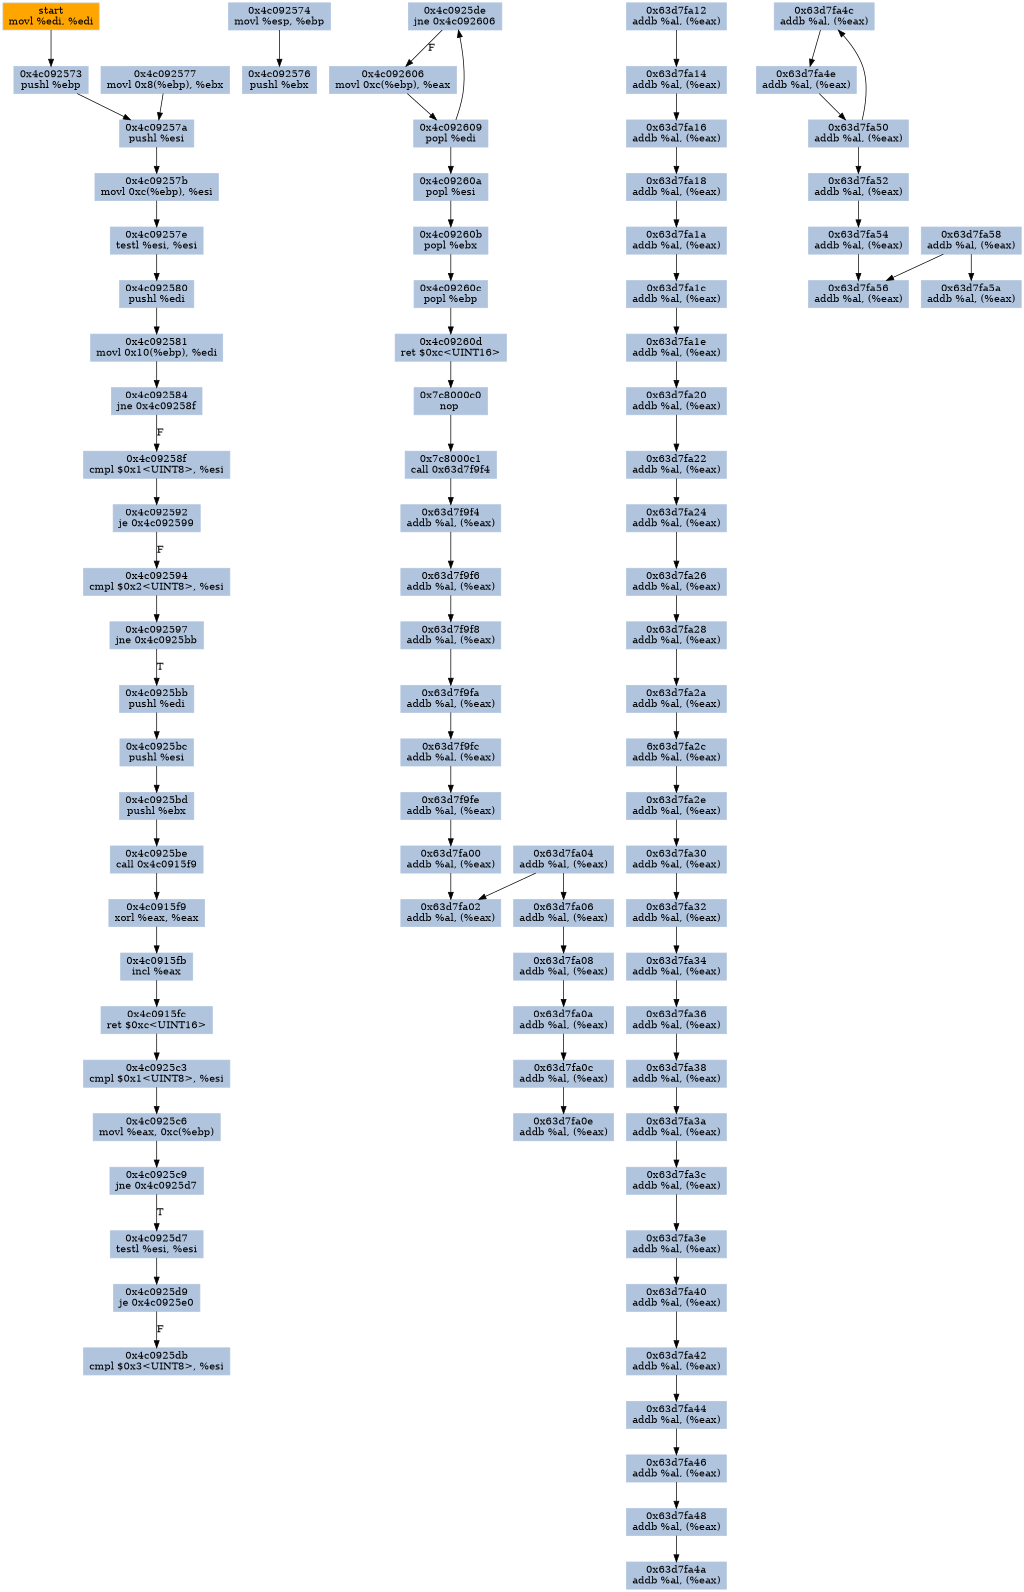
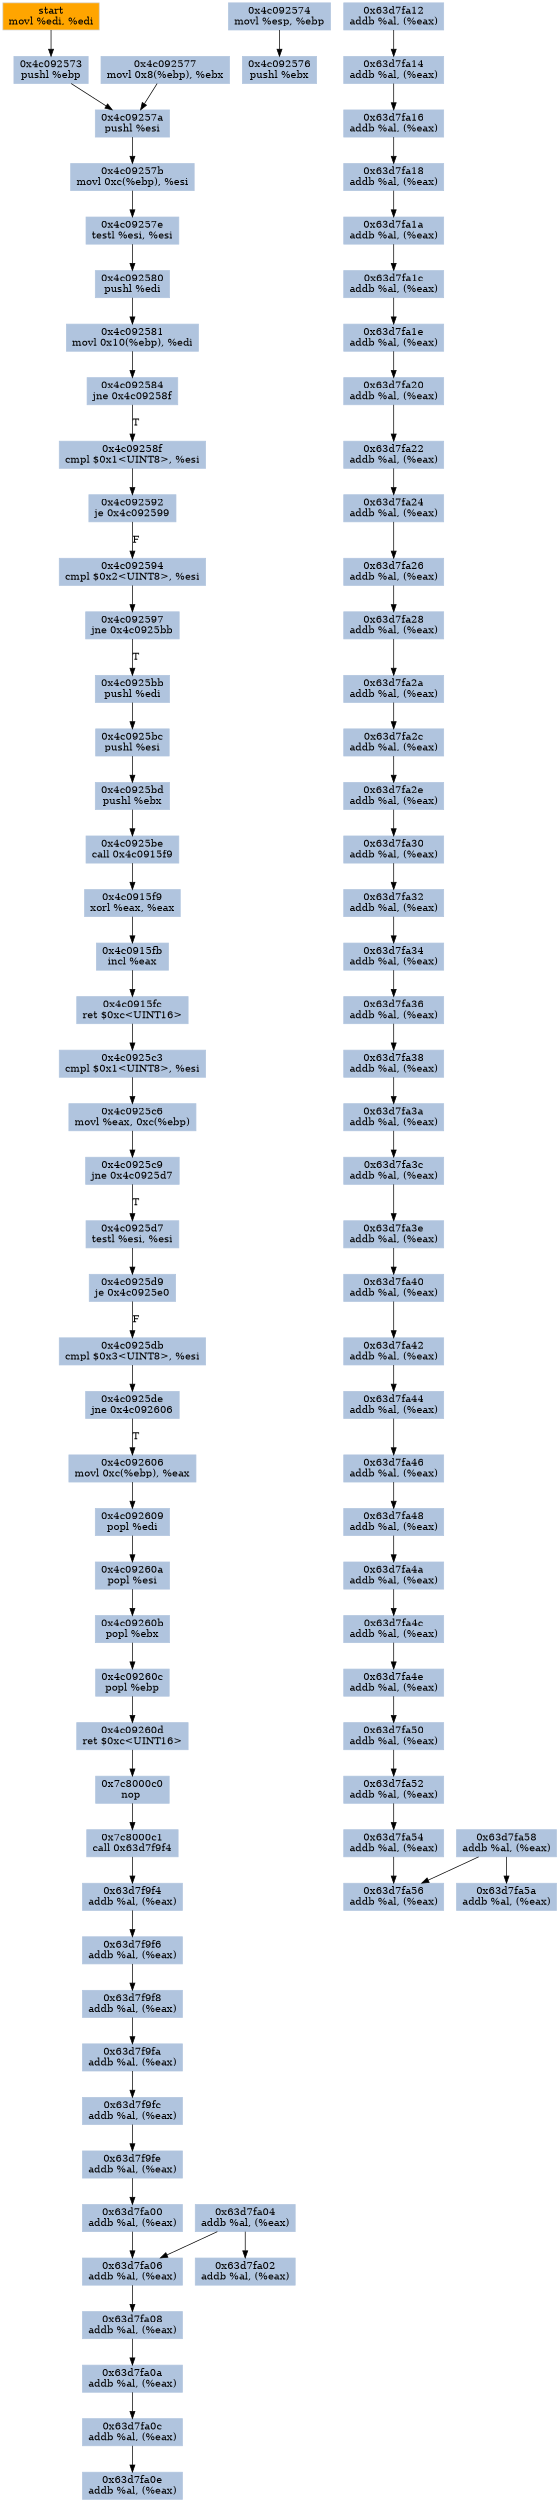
edge "0x4c0925de jne 0x4c092606" -> "0x4c092606 movl 0xc(%ebp), %eax": label "F" -> "T"
edge "0x63d7fa50 addb %al, (%eax)" -> "0x63d7fa4c addb %al, (%eax)": now "0x63d7fa4a addb %al, (%eax)" -> "0x63d7fa4c addb %al, (%eax)"
edge "0x4c092609 popl %edi" -> "0x4c0925de jne 0x4c092606": now "0x4c0925db cmpl $0x3<UINT8>, %esi" -> "0x4c0925de jne 0x4c092606"
edge "0x4c092584 jne 0x4c09258f" -> "0x4c09258f cmpl $0x1<UINT8>, %esi": label "F" -> "T"
node "6x63d7fa2c addb %al, (%eax)": label "6x63d7fa2c addb %al, (%eax)" -> "0x63d7fa2c addb %al, (%eax)"
edge "0x63d7fa00 addb %al, (%eax)" -> "0x63d7fa02 addb %al, (%eax)": now "0x63d7fa00 addb %al, (%eax)" -> "0x63d7fa06 addb %al, (%eax)"
